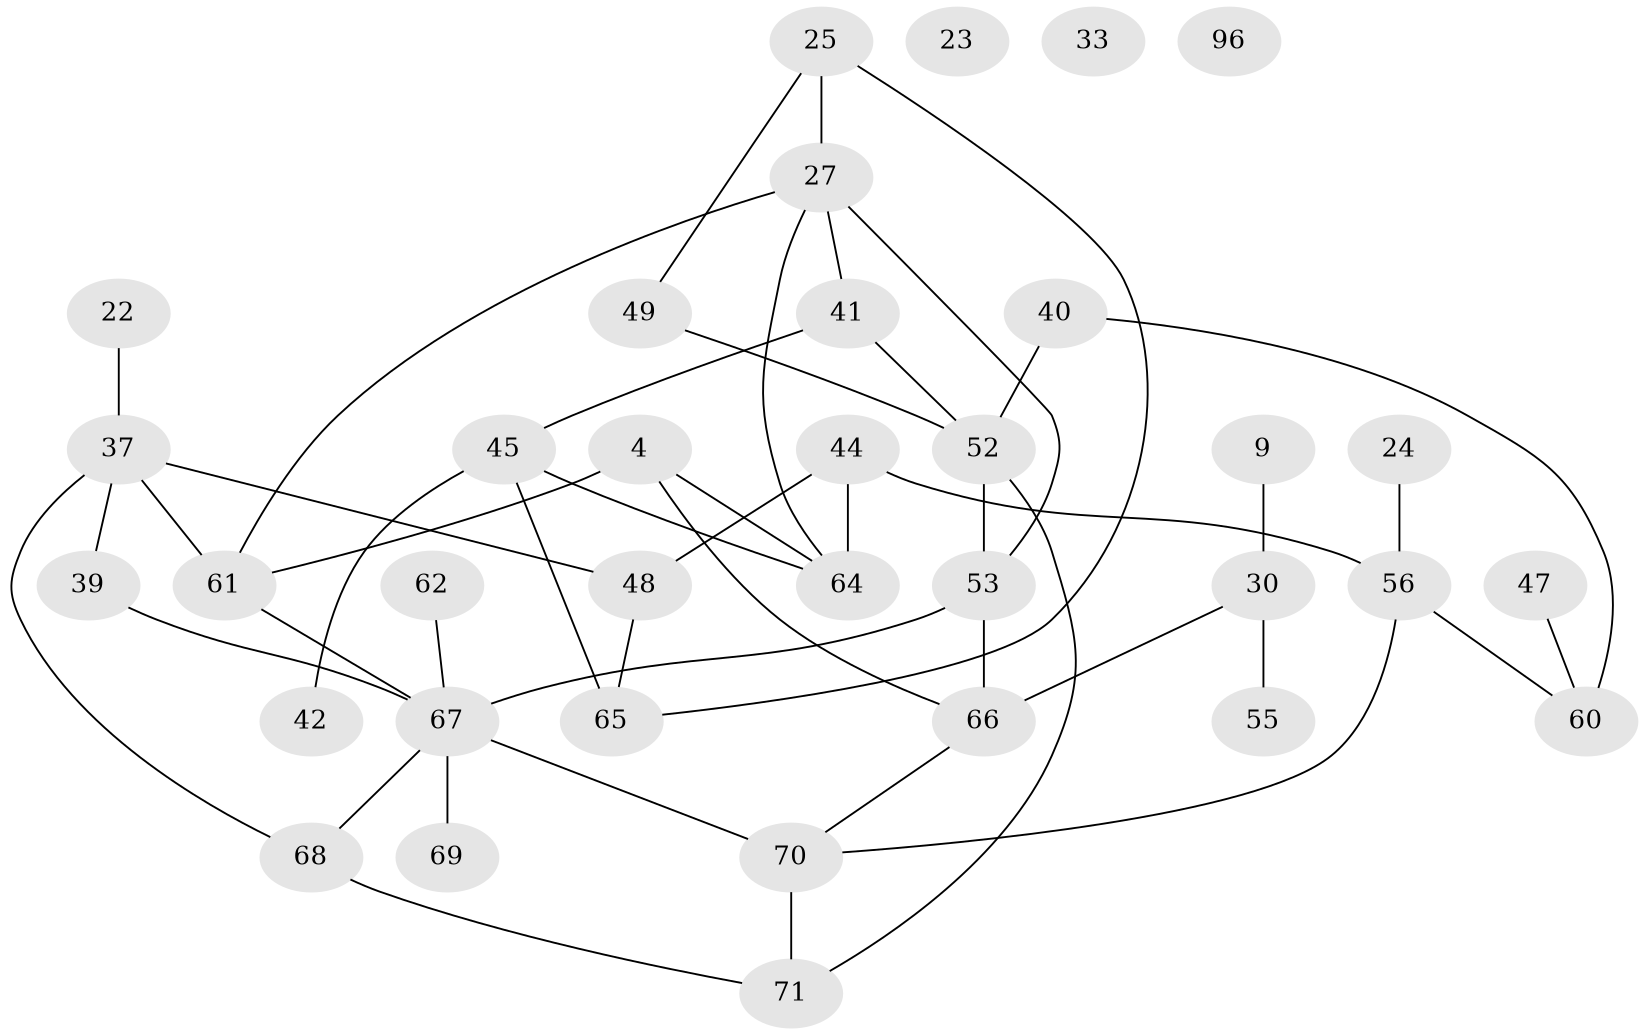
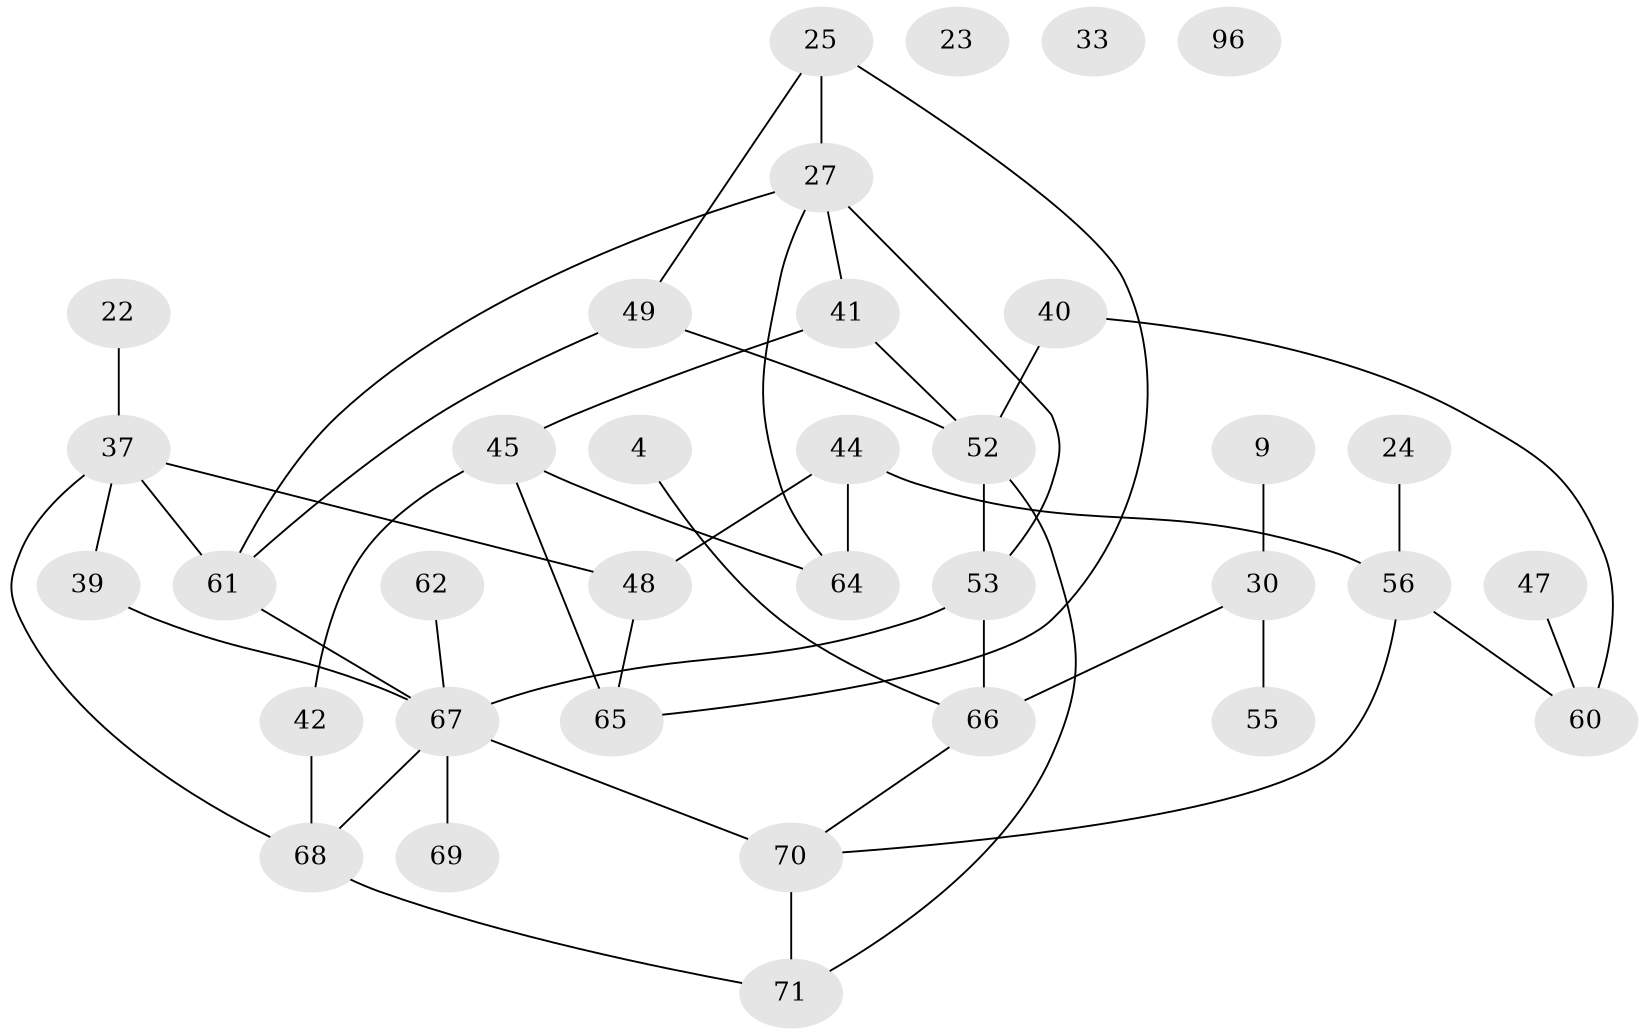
edge "4" -- "64": removed
edge "4" -- "61": now "49" -- "61"
edge "42" -- "68": added
